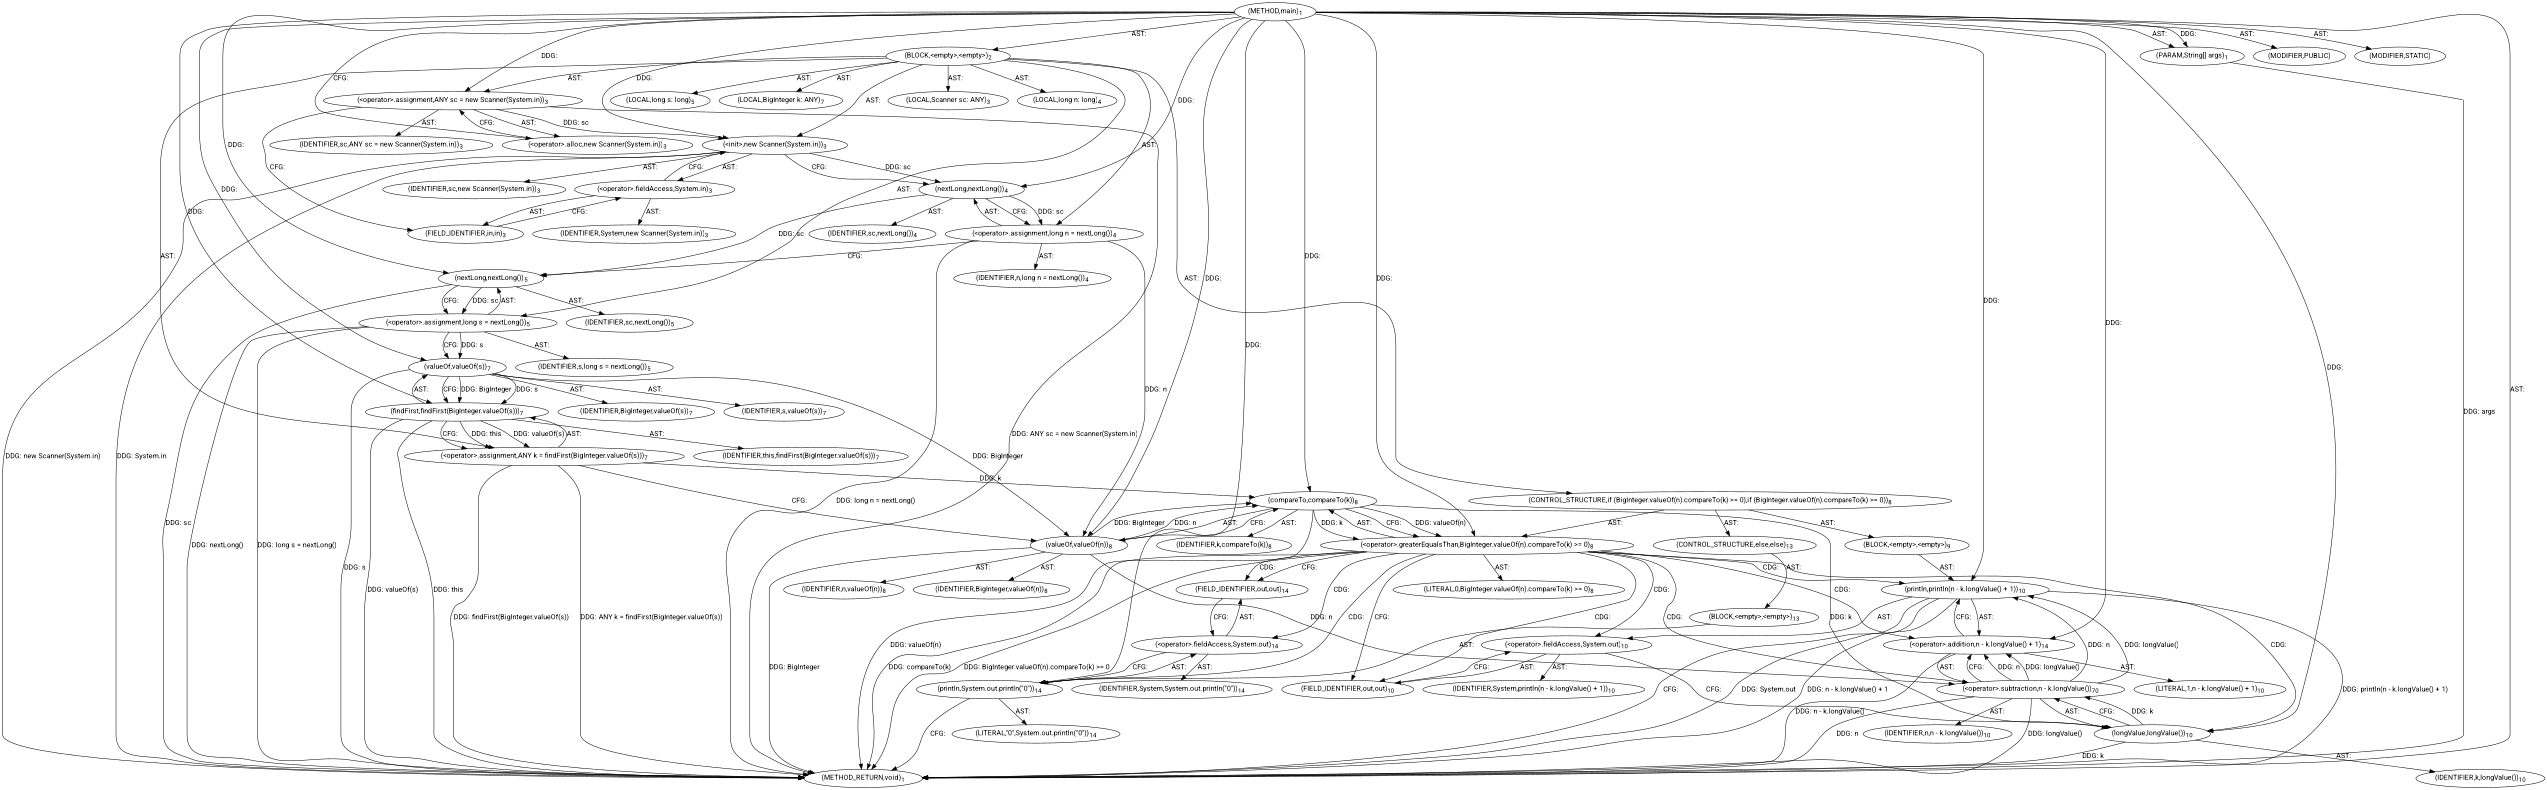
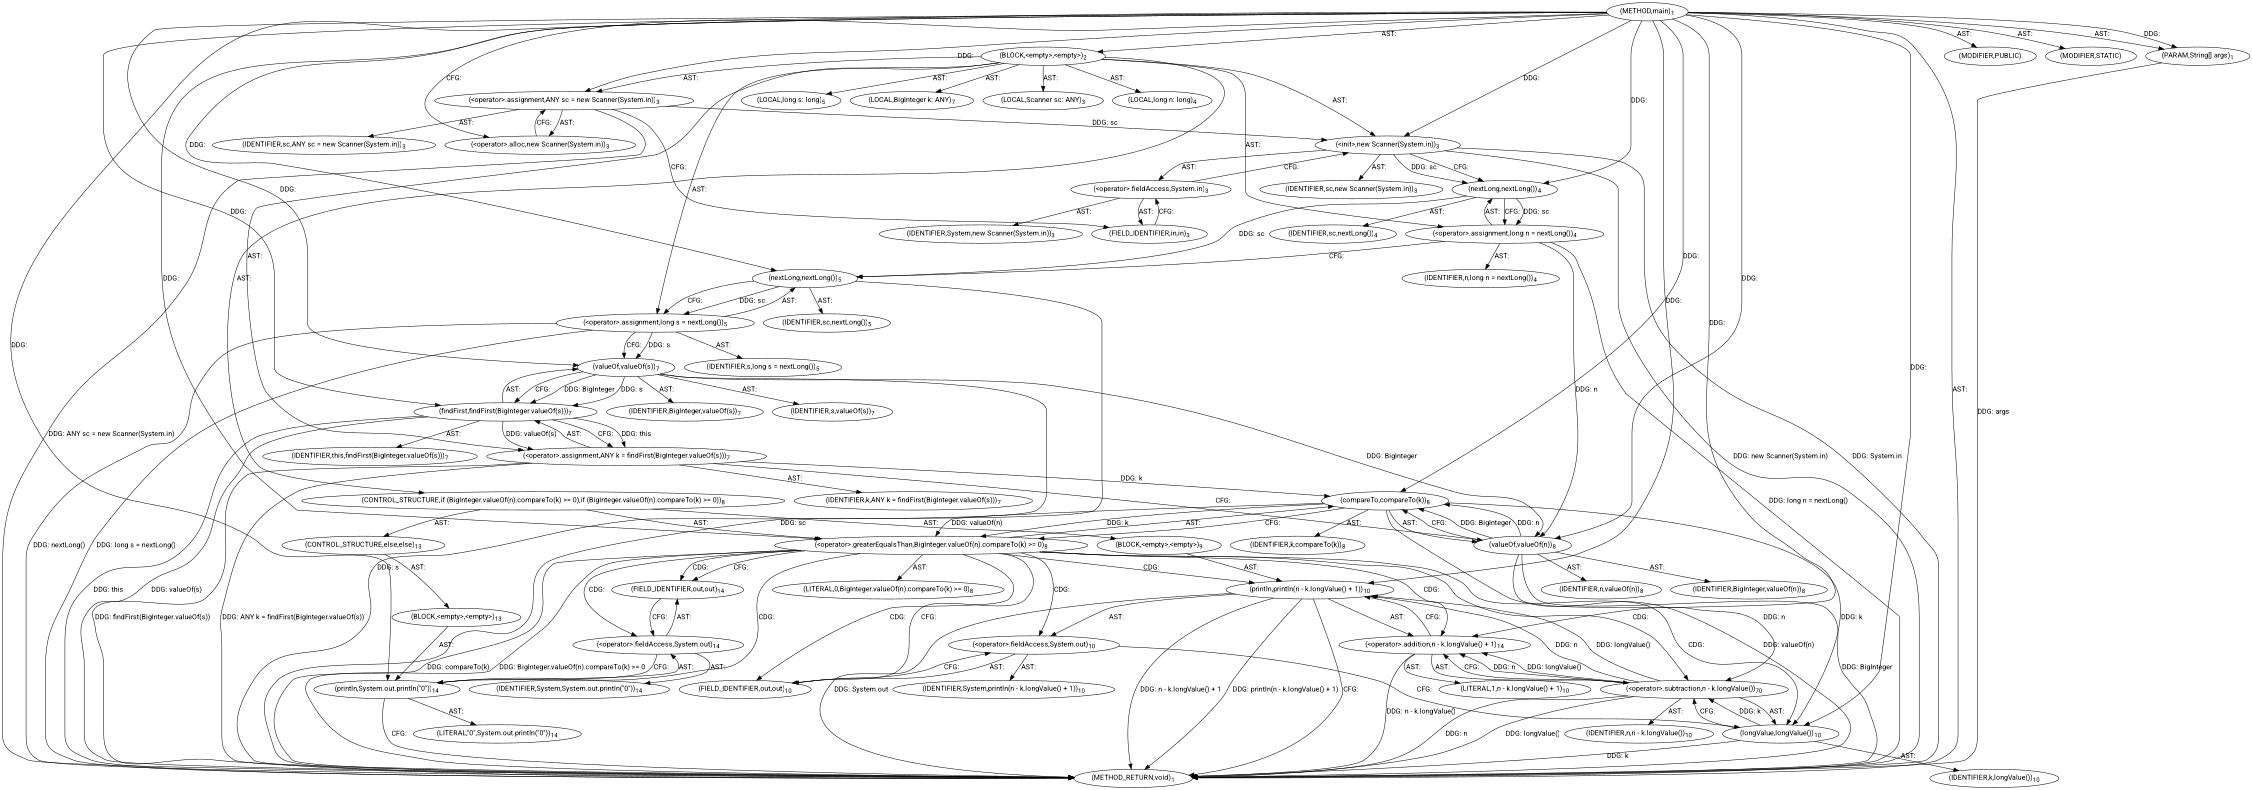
node "(IDENTIFIER,k,ANY k = findFirst(BigInteger.valueOf(s)))": added
